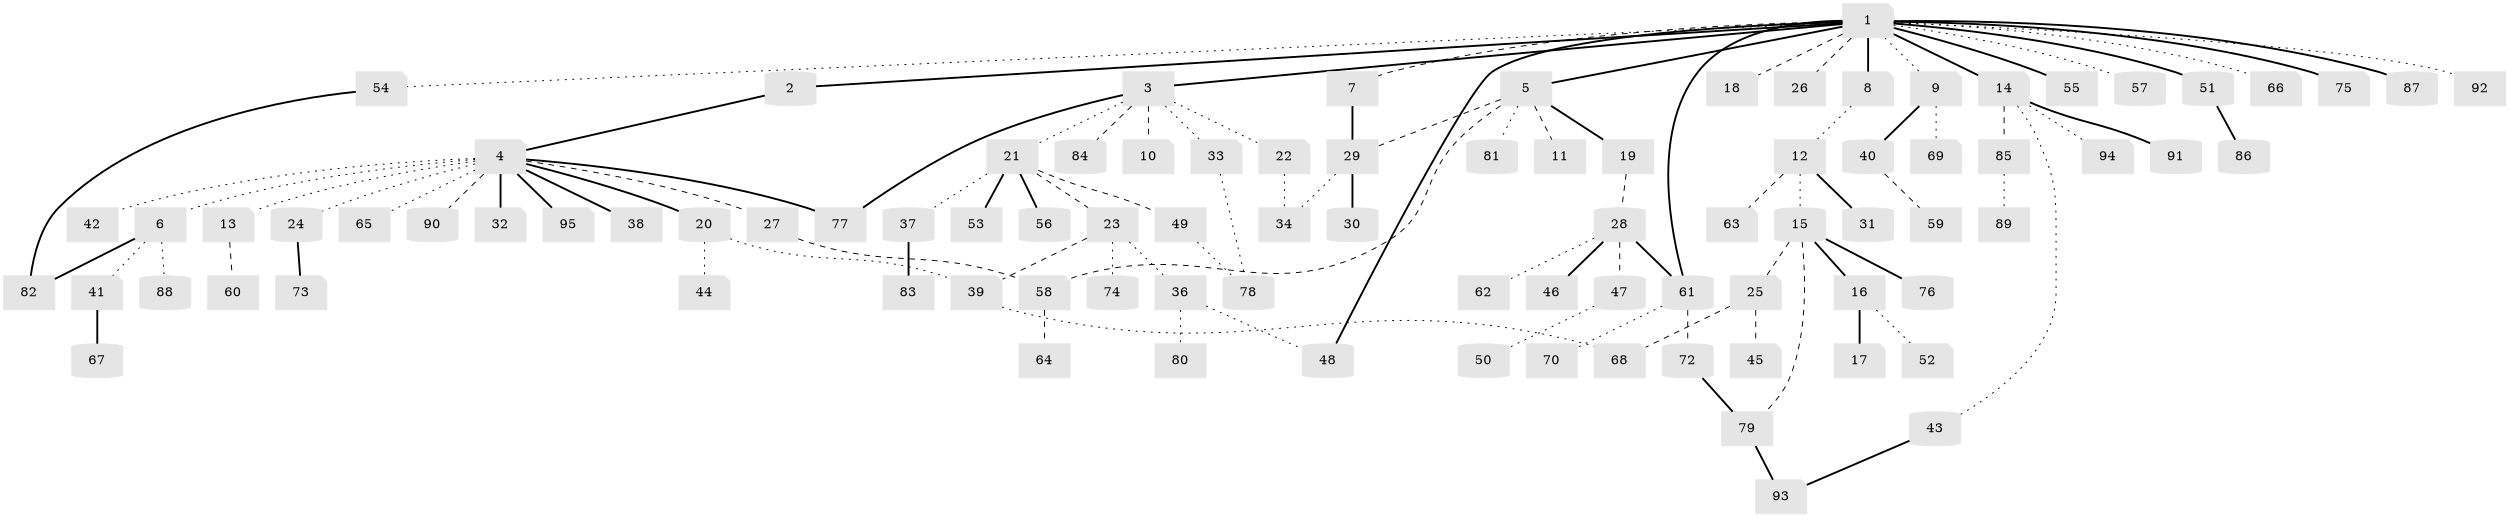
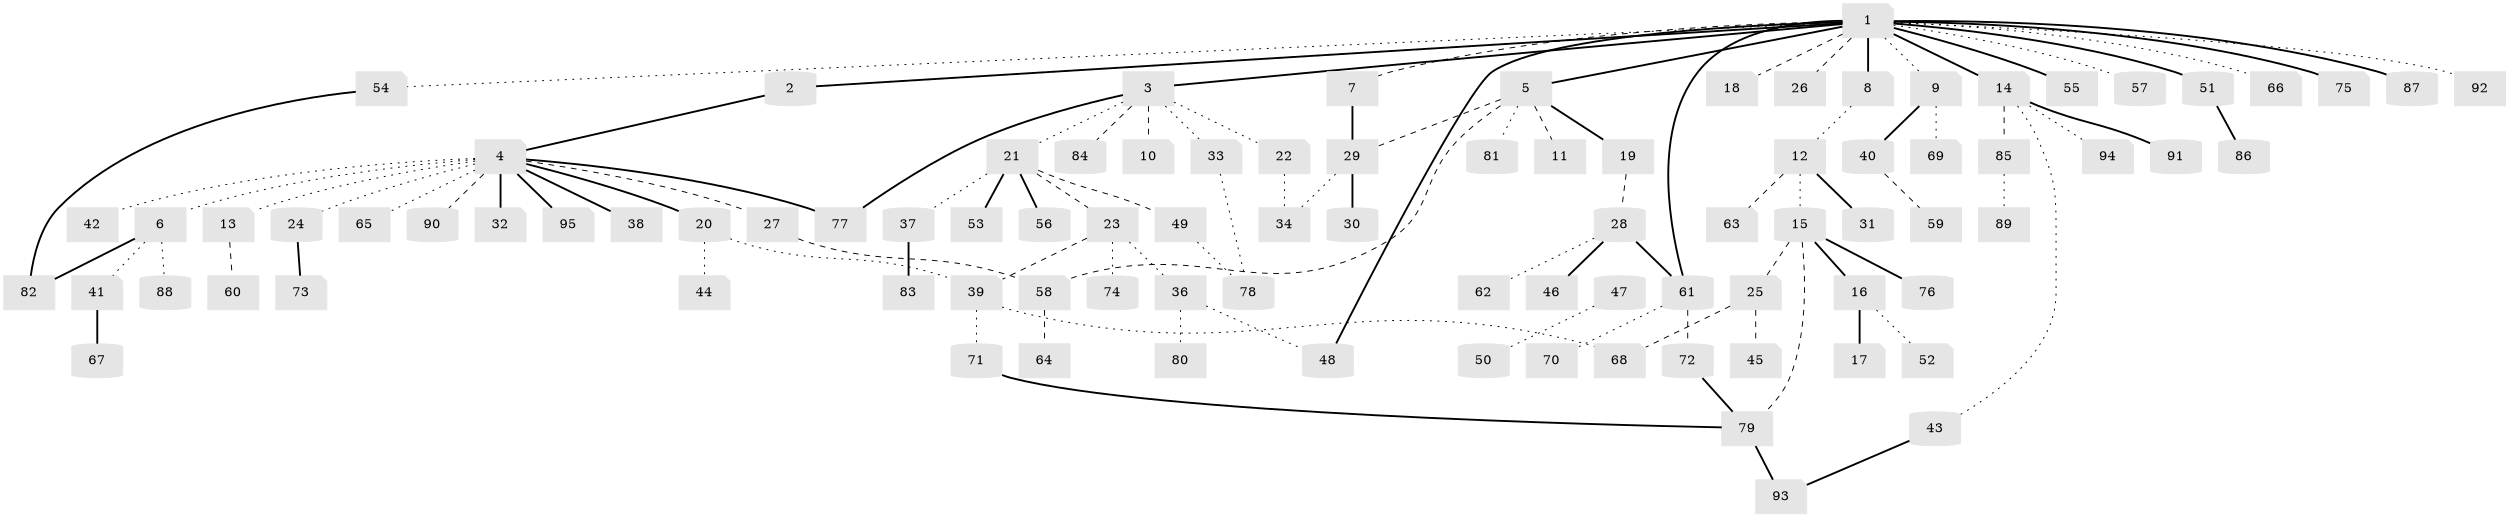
edge "28" -- "47": removed
node "71": added
